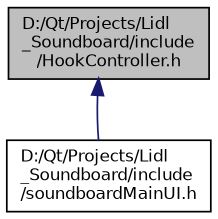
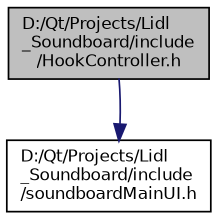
edge "D:/Qt/Projects/Lidl _Soundboard/include /soundboardMainUI.h" -> "D:/Qt/Projects/Lidl _Soundboard/include /HookController.h": reversed
